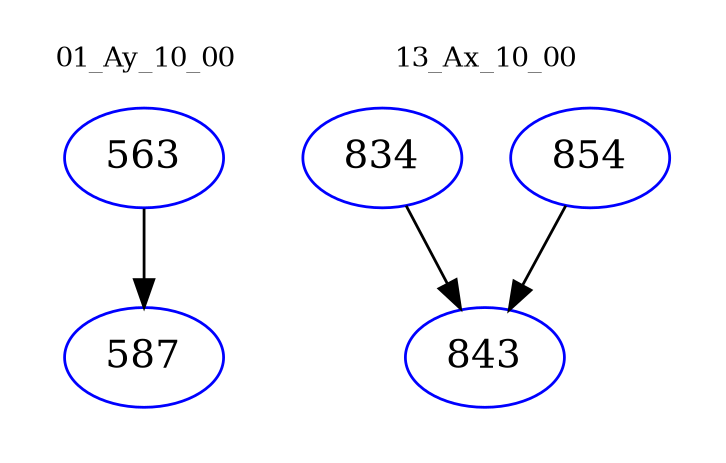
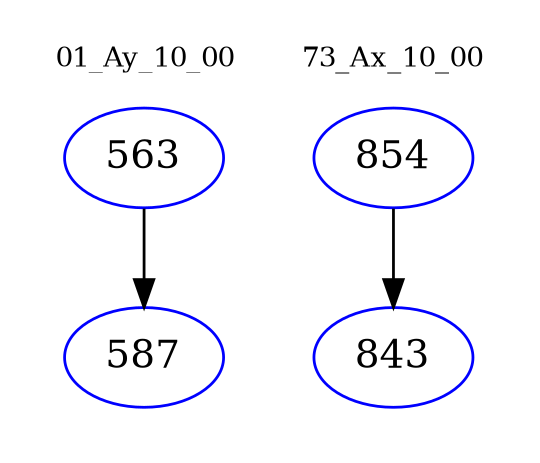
cluster "13_Ax_10_00": label "13_Ax_10_00" -> "73_Ax_10_00"
node "834": removed
